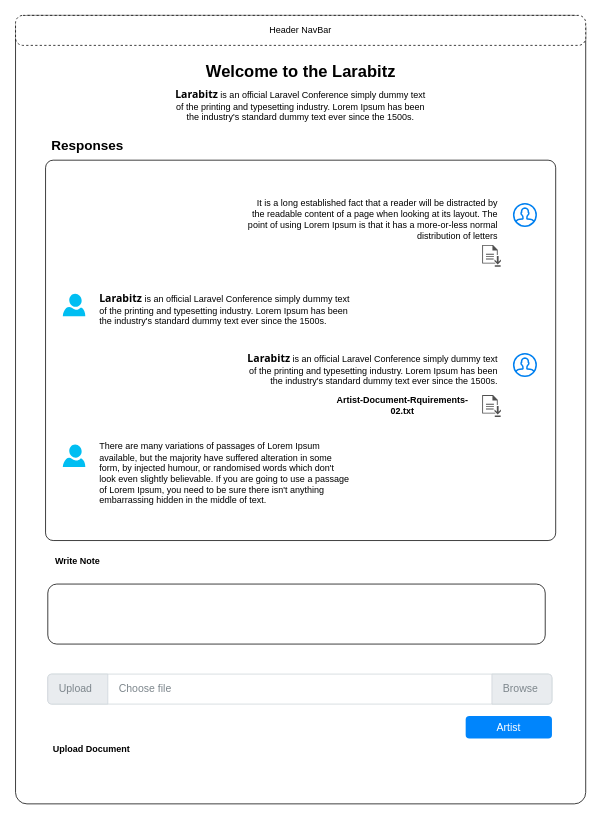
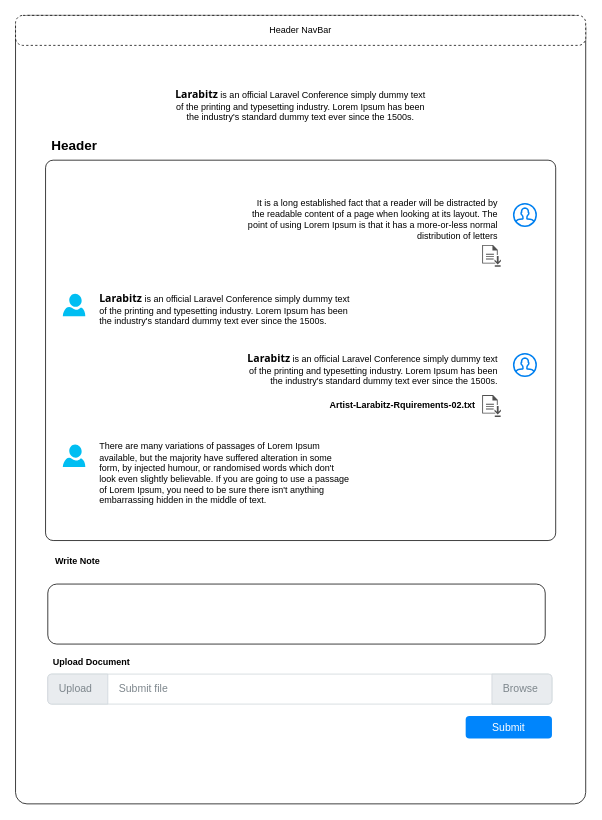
node "Welcome to the Larabitz": removed
node "Responses": label "Responses" -> "Header"
node "Artist-Document-Rquirements-02.txt": label "Artist-Document-Rquirements-02.txt" -> "Artist-Larabitz-Rquirements-02.txt"
node "Choose file": label "Choose file" -> "Submit file"
node "Artist": label "Artist" -> "Submit"
node "Upload Document": moved (92, 749) -> (92, 663)
